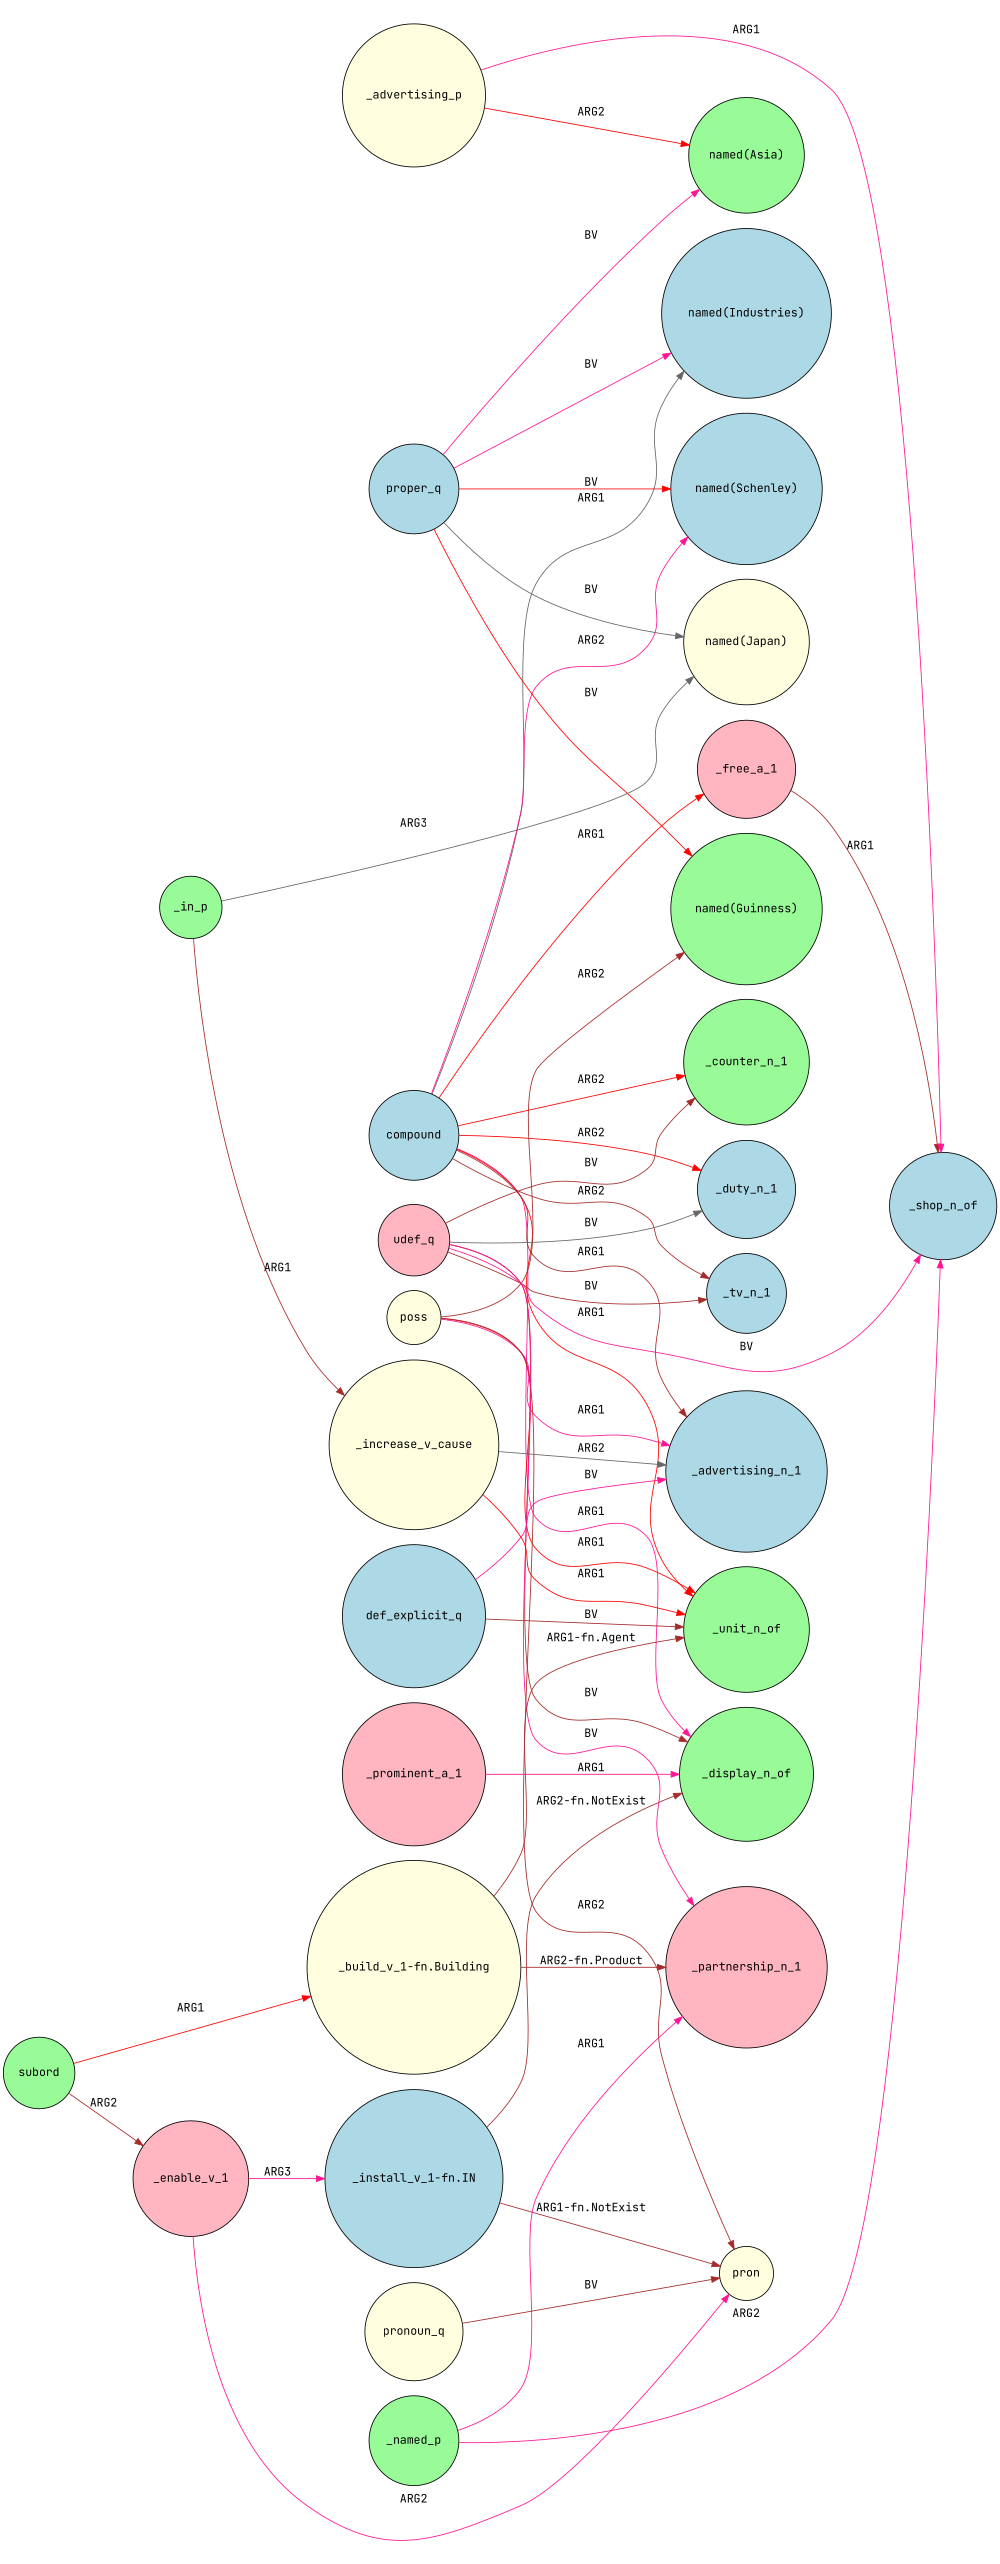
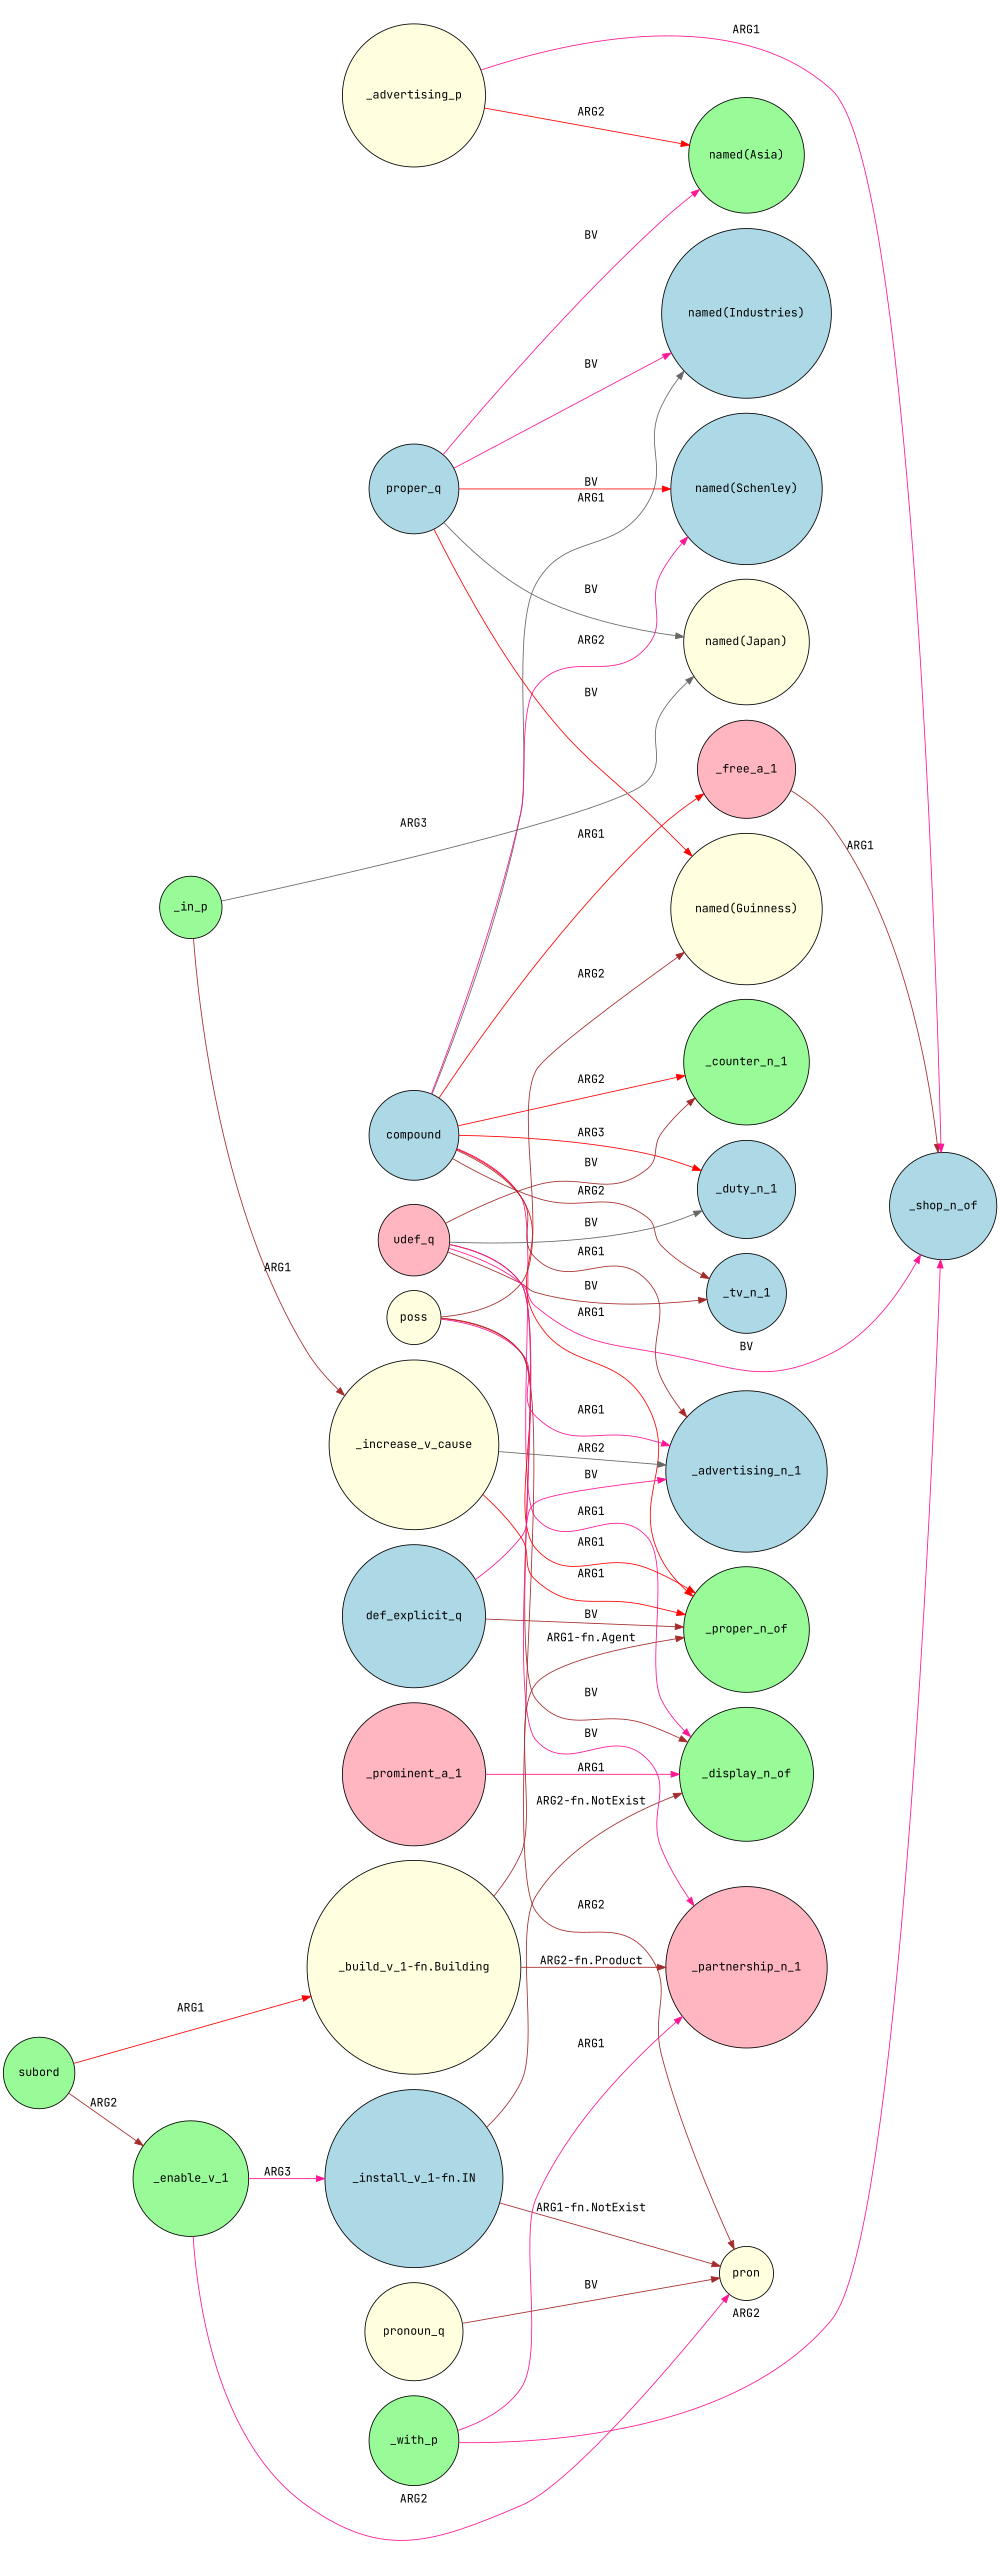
node "named(Guinness)": fillcolor palegreen -> lightyellow
edge "compound" -> "_duty_n_1": label "ARG2" -> "ARG3"
node "_unit_n_of": label "_unit_n_of" -> "_proper_n_of"
node "_enable_v_1": fillcolor lightpink -> palegreen
node "_named_p": label "_named_p" -> "_with_p"
